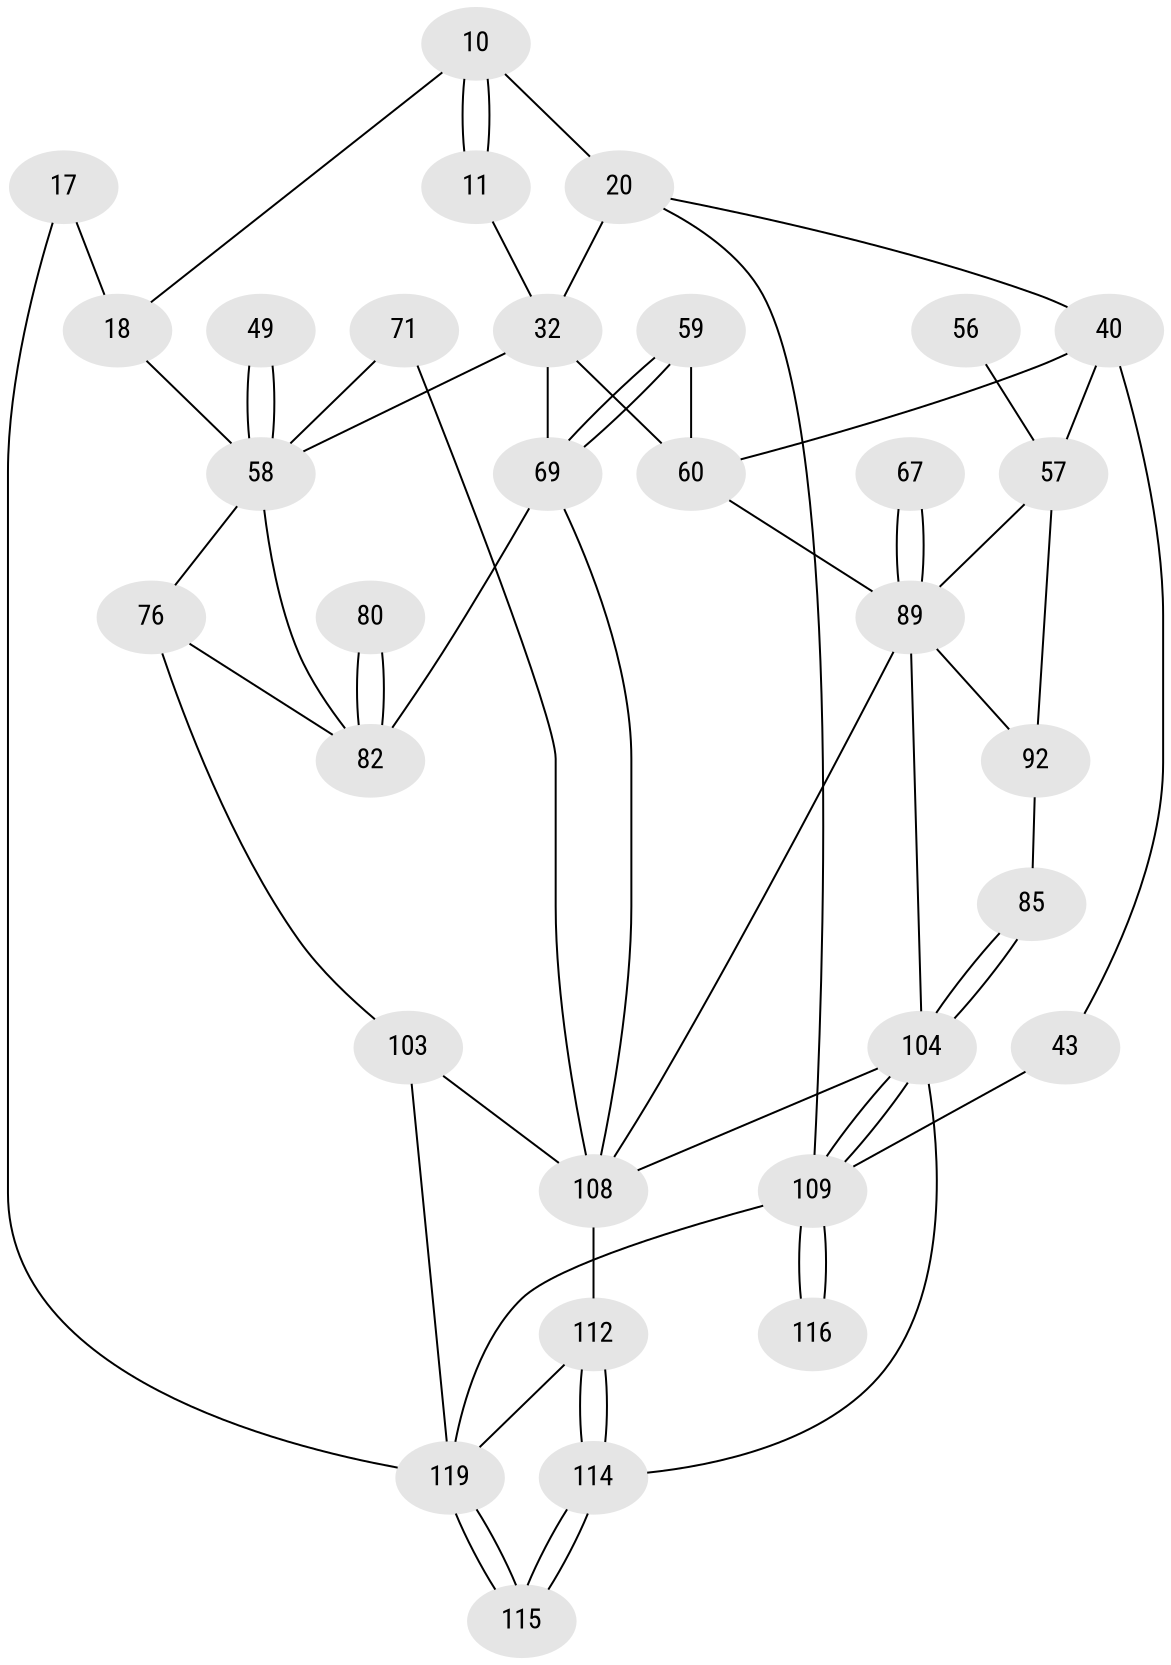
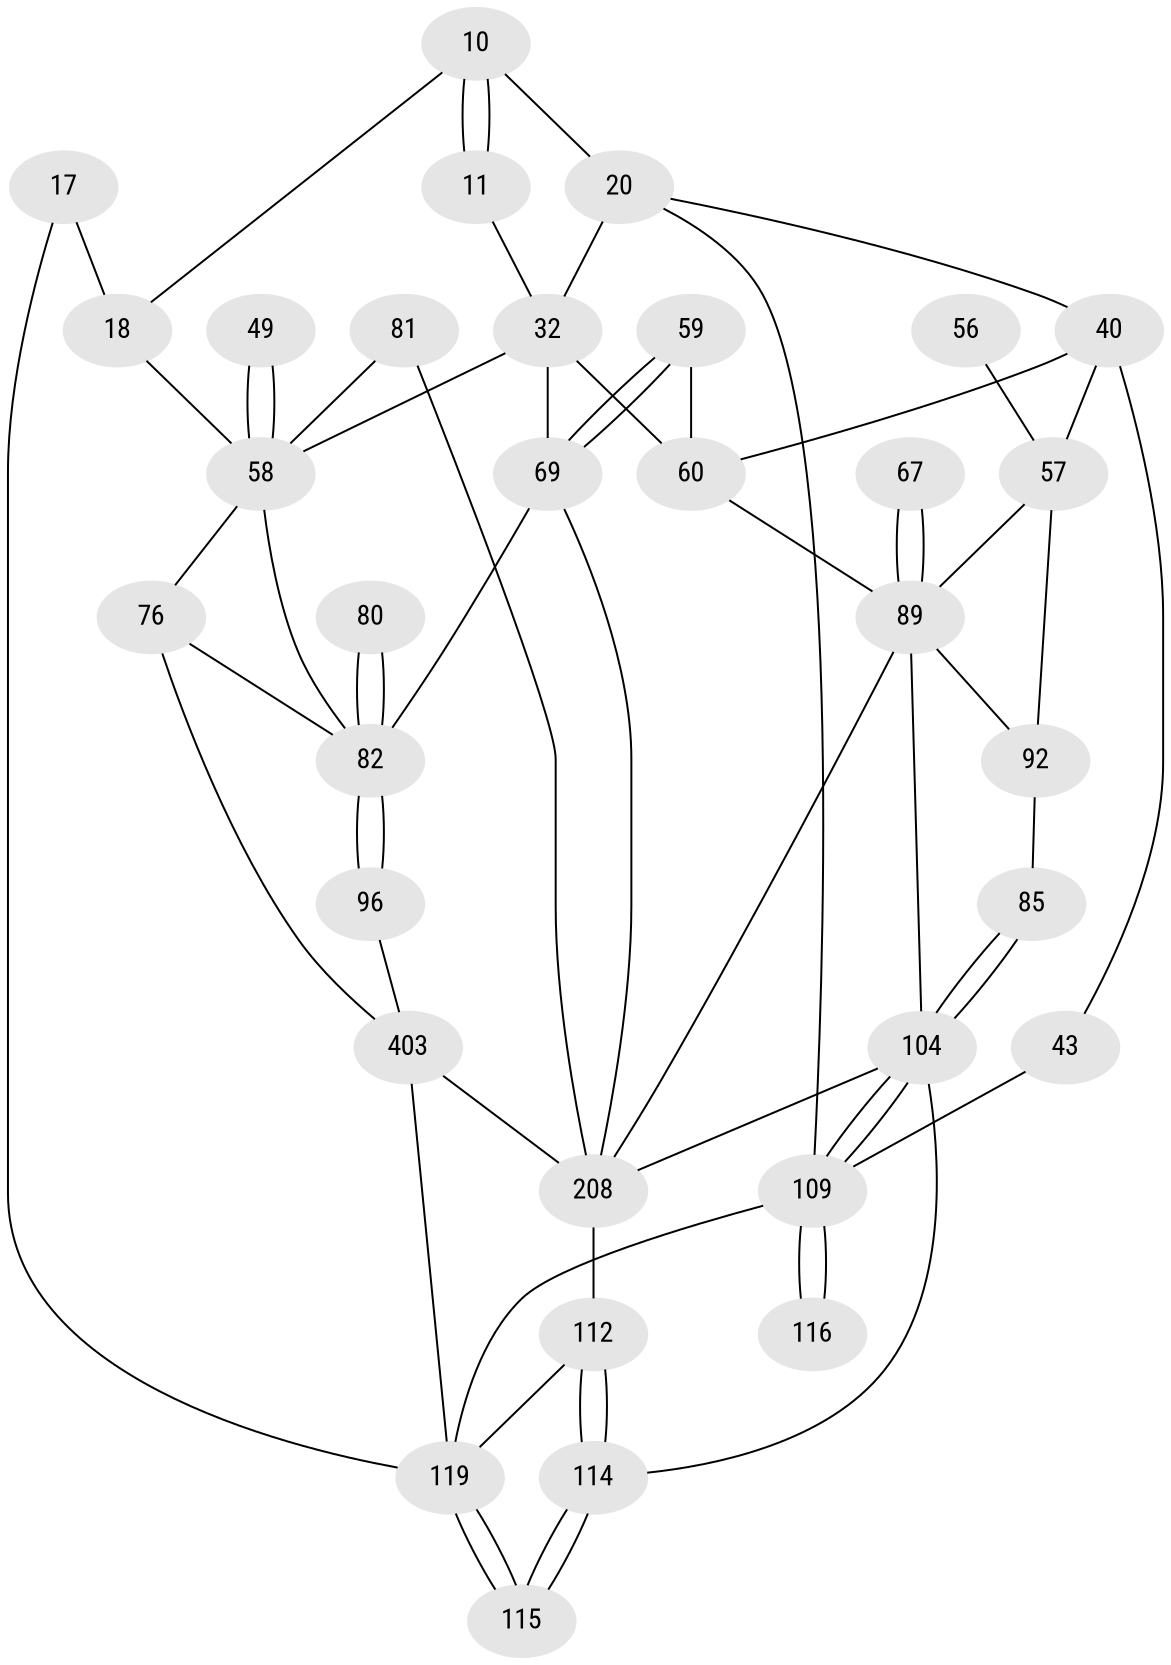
node "71": label "71" -> "81"
node "96": added
node "103": label "103" -> "403"
node "108": label "108" -> "208"
